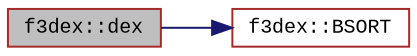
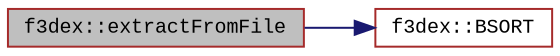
node "f3dex::dex": label "f3dex::dex" -> "f3dex::extractFromFile"
